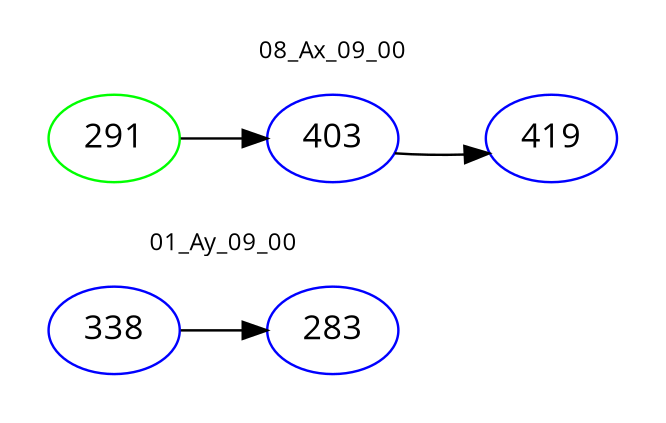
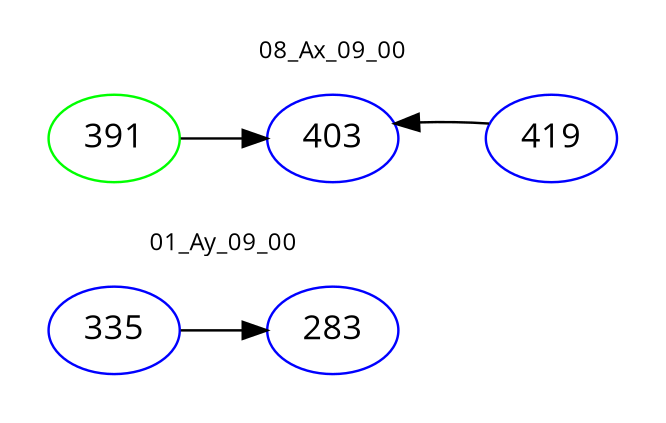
node "291": label "291" -> "391"
edge "403" -> "419": reversed
node "338": label "338" -> "335"
